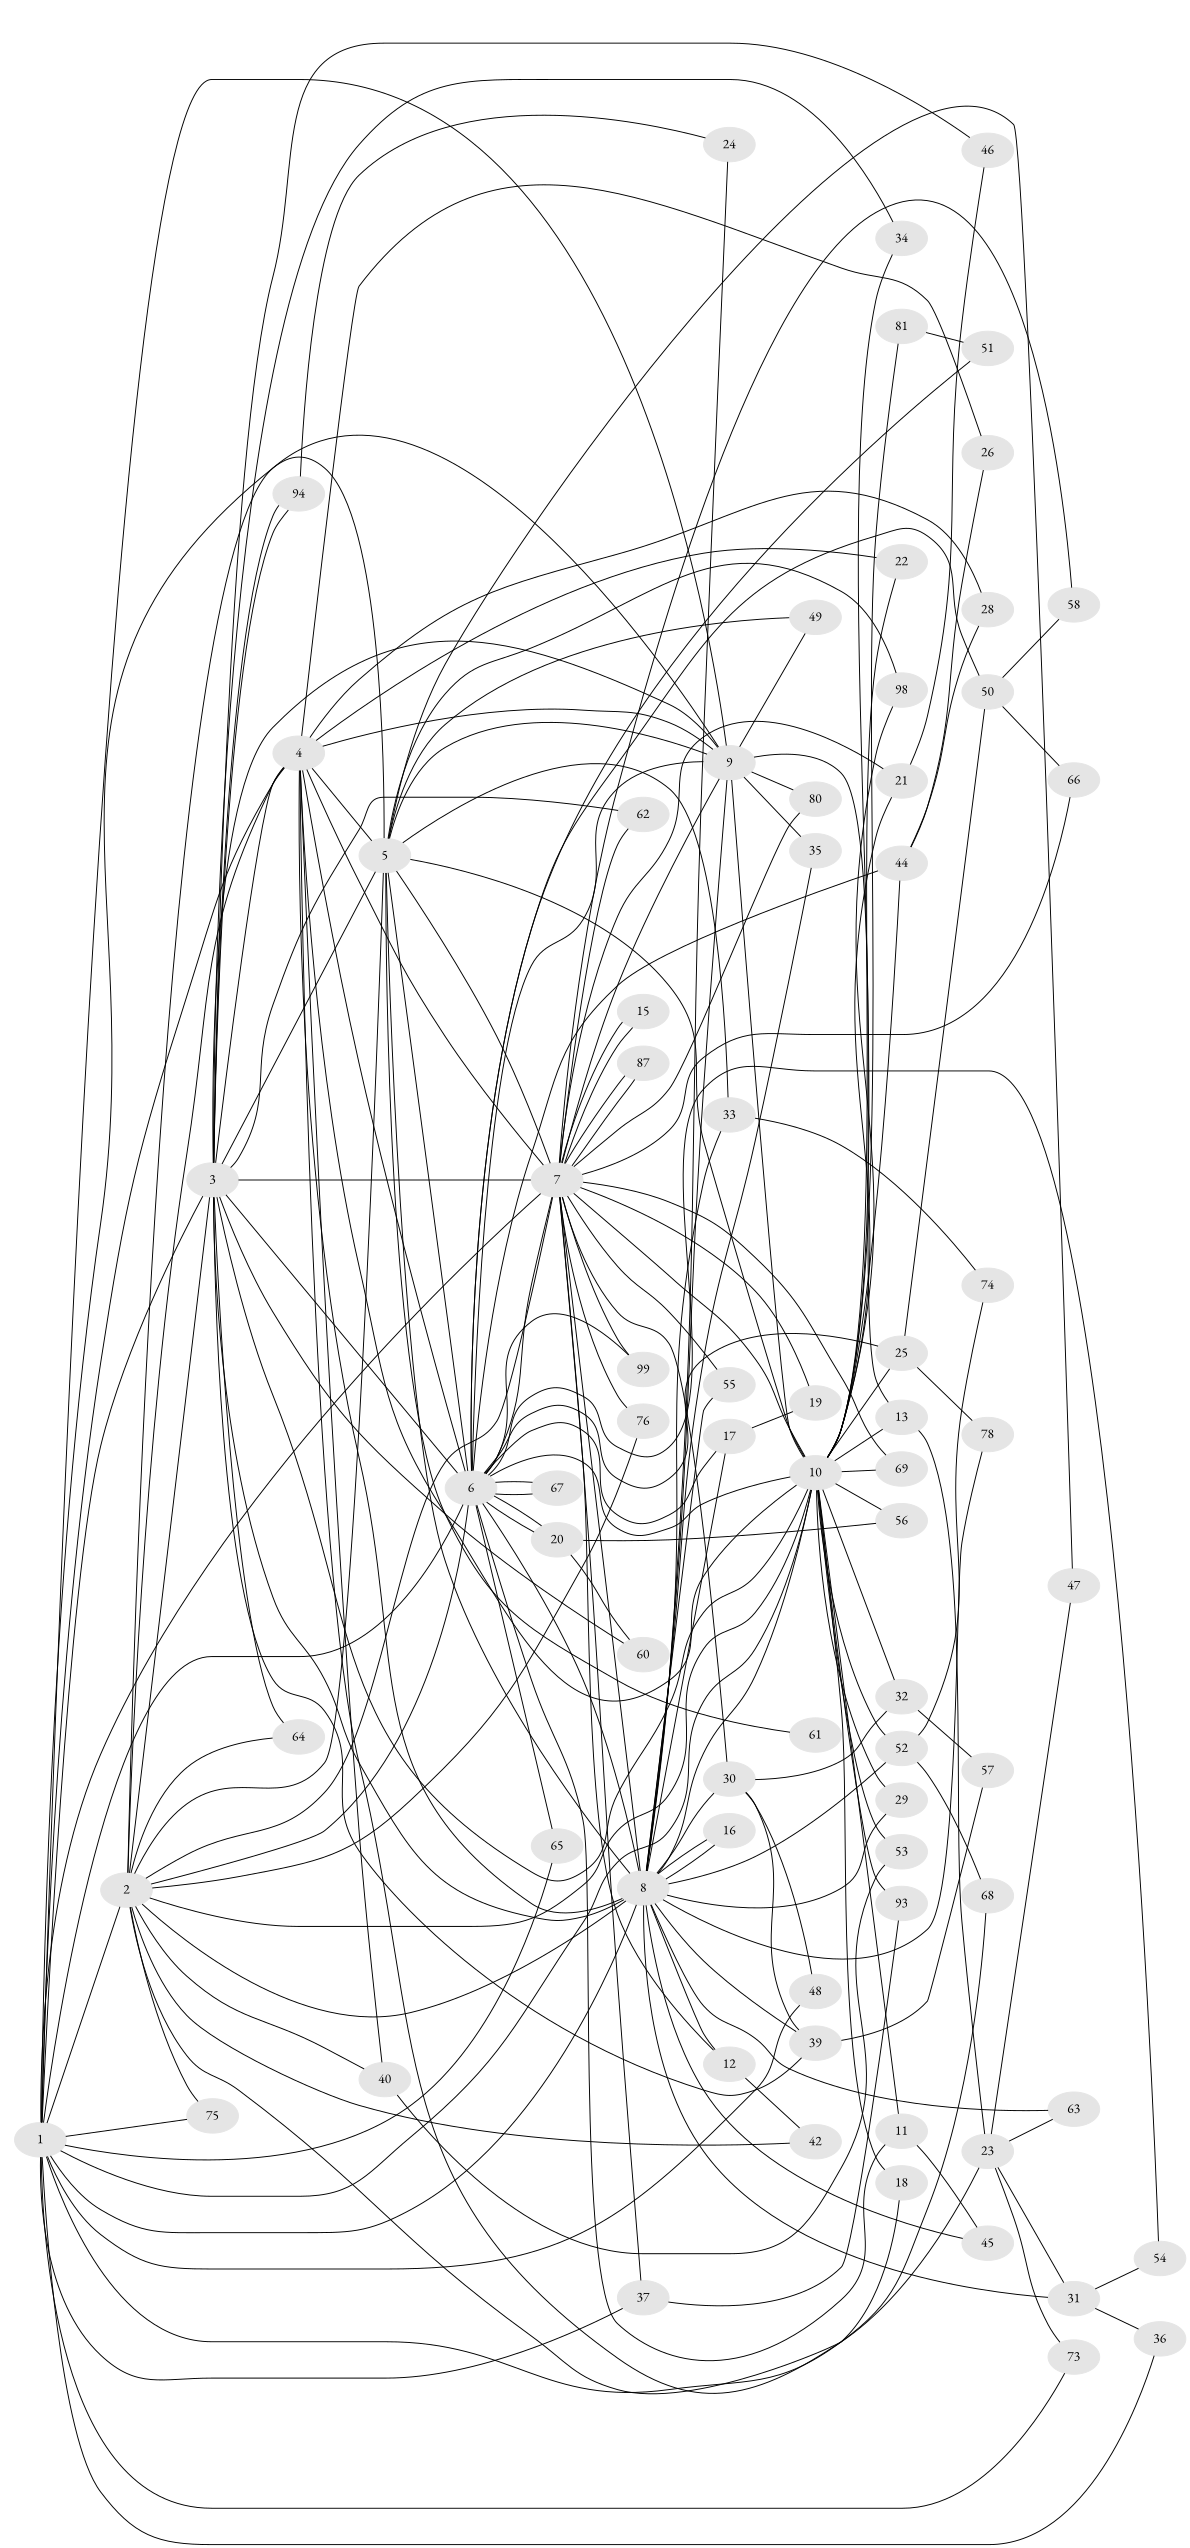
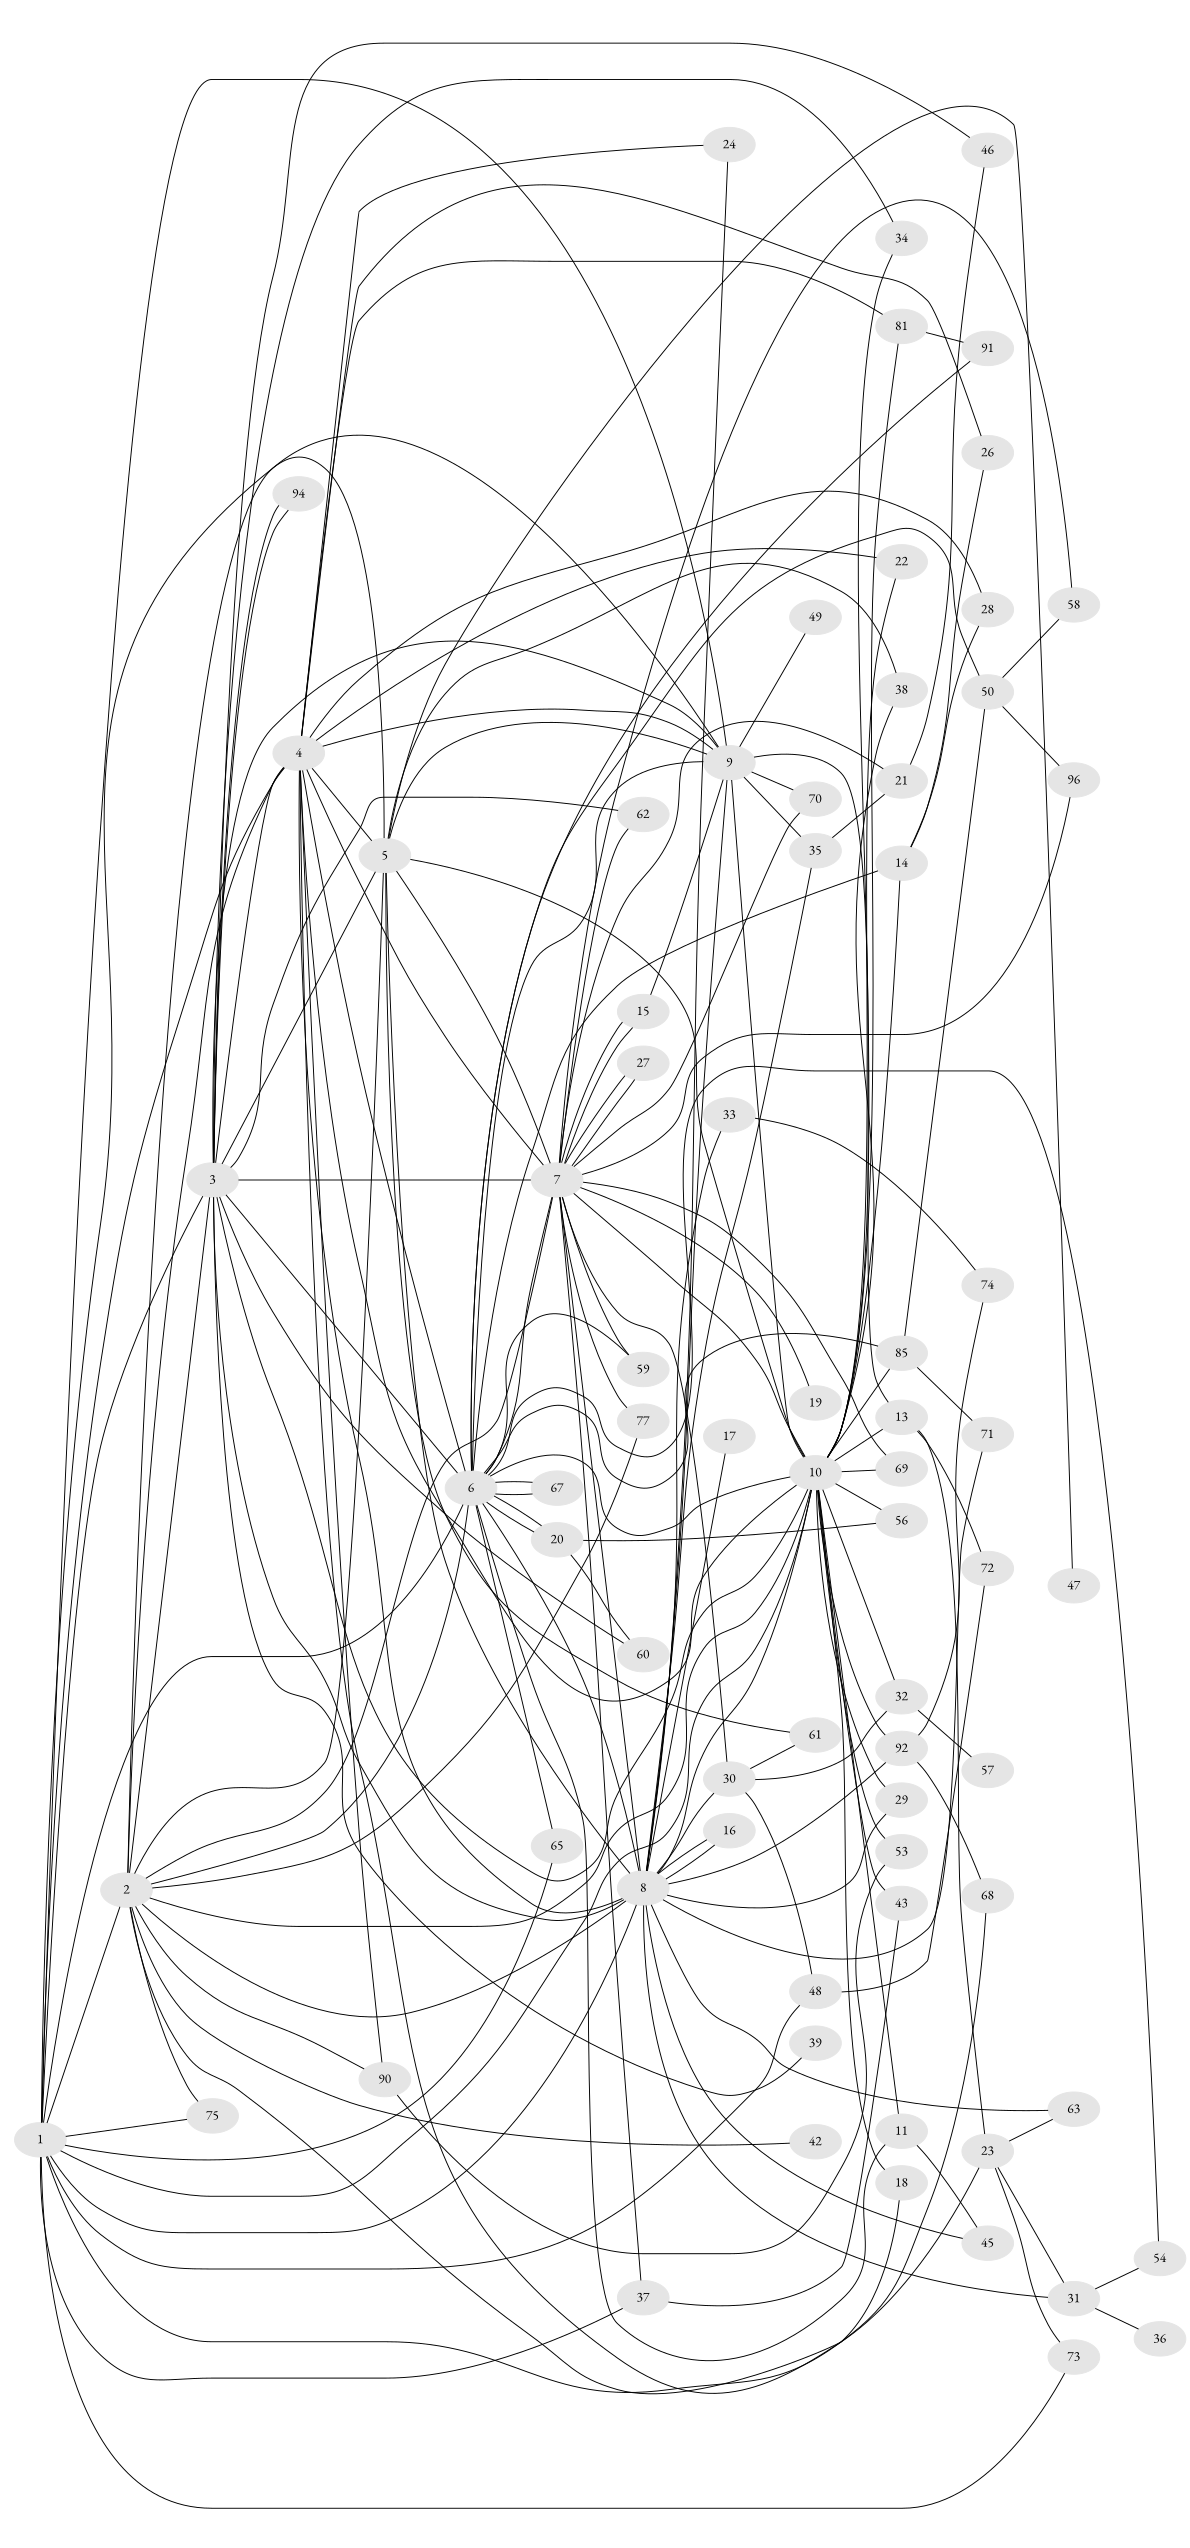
edge "24" -- "94": now "24" -- "4"
edge "81" -- "4": added
node "51": label "51" -> "91"
edge "49" -- "5": removed
node "98": label "98" -> "38"
node "66": label "66" -> "96"
edge "5" -- "33": removed
node "80": label "80" -> "70"
node "44": label "44" -> "14"
edge "9" -- "7": now "9" -- "15"
node "87": label "87" -> "27"
edge "21" -- "10": now "21" -- "35"
edge "5" -- "6": removed
node "25": label "25" -> "85"
node "99": label "99" -> "59"
node "55": removed
edge "19" -- "17": removed
node "76": label "76" -> "77"
node "78": label "78" -> "71"
edge "17" -- "6": removed
node "72": added
edge "7" -- "1": removed
node "64": removed
node "52": label "52" -> "92"
edge "47" -- "23": removed
node "93": label "93" -> "43"
edge "30" -- "39": now "30" -- "61"
edge "57" -- "39": removed
edge "8" -- "39": removed
node "12": removed
node "40": label "40" -> "90"
edge "1" -- "36": removed
